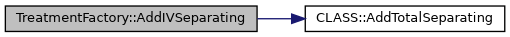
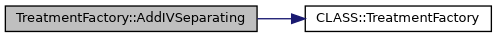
node "CLASS::AddTotalSeparating": label "CLASS::AddTotalSeparating" -> "CLASS::TreatmentFactory"
